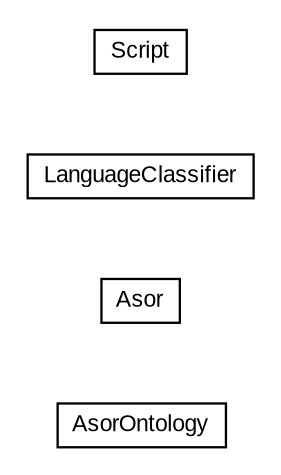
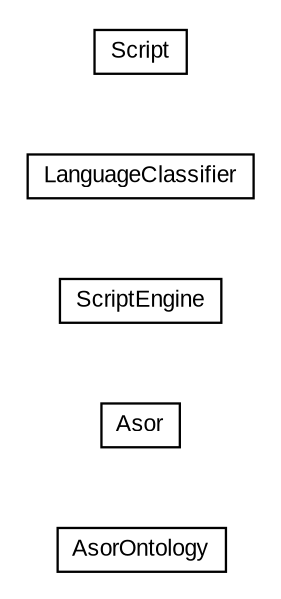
node "ScriptEngine": added
